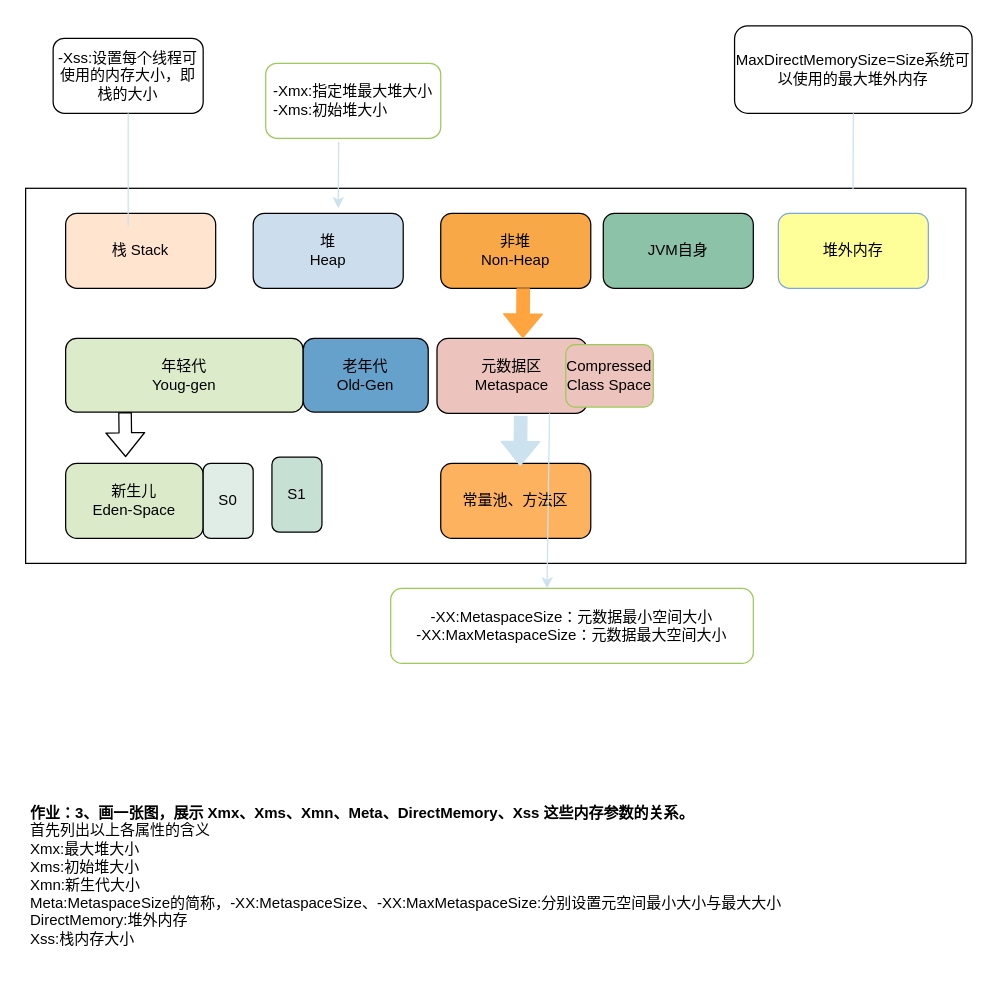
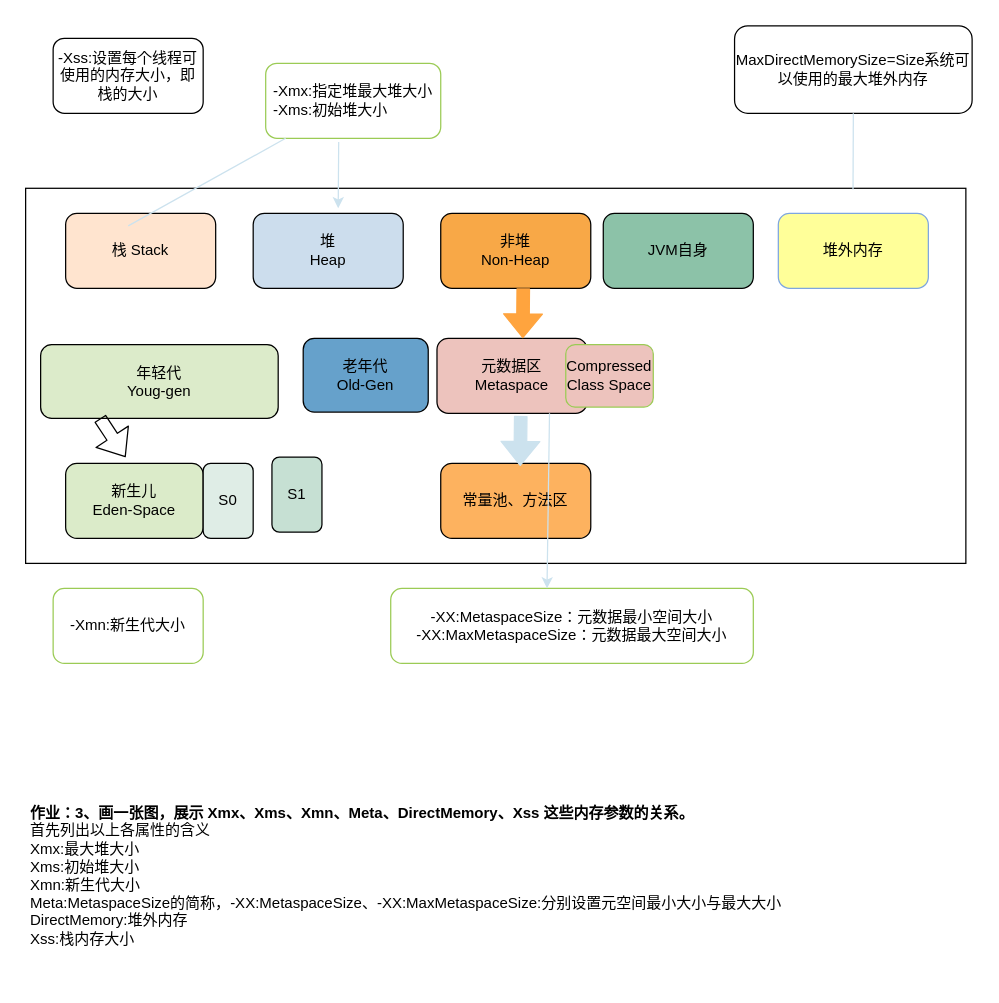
edge "-Xss:设置每个线程可使用的内存大小，即栈的大小" -- "栈 Stack": now "-Xmx:指定堆最大堆大小 -Xms:初始堆大小" -- "栈 Stack"
node "年轻代 Youg-gen": moved (184, 375) -> (159, 381)
node "-Xmn:新生代大小": added
